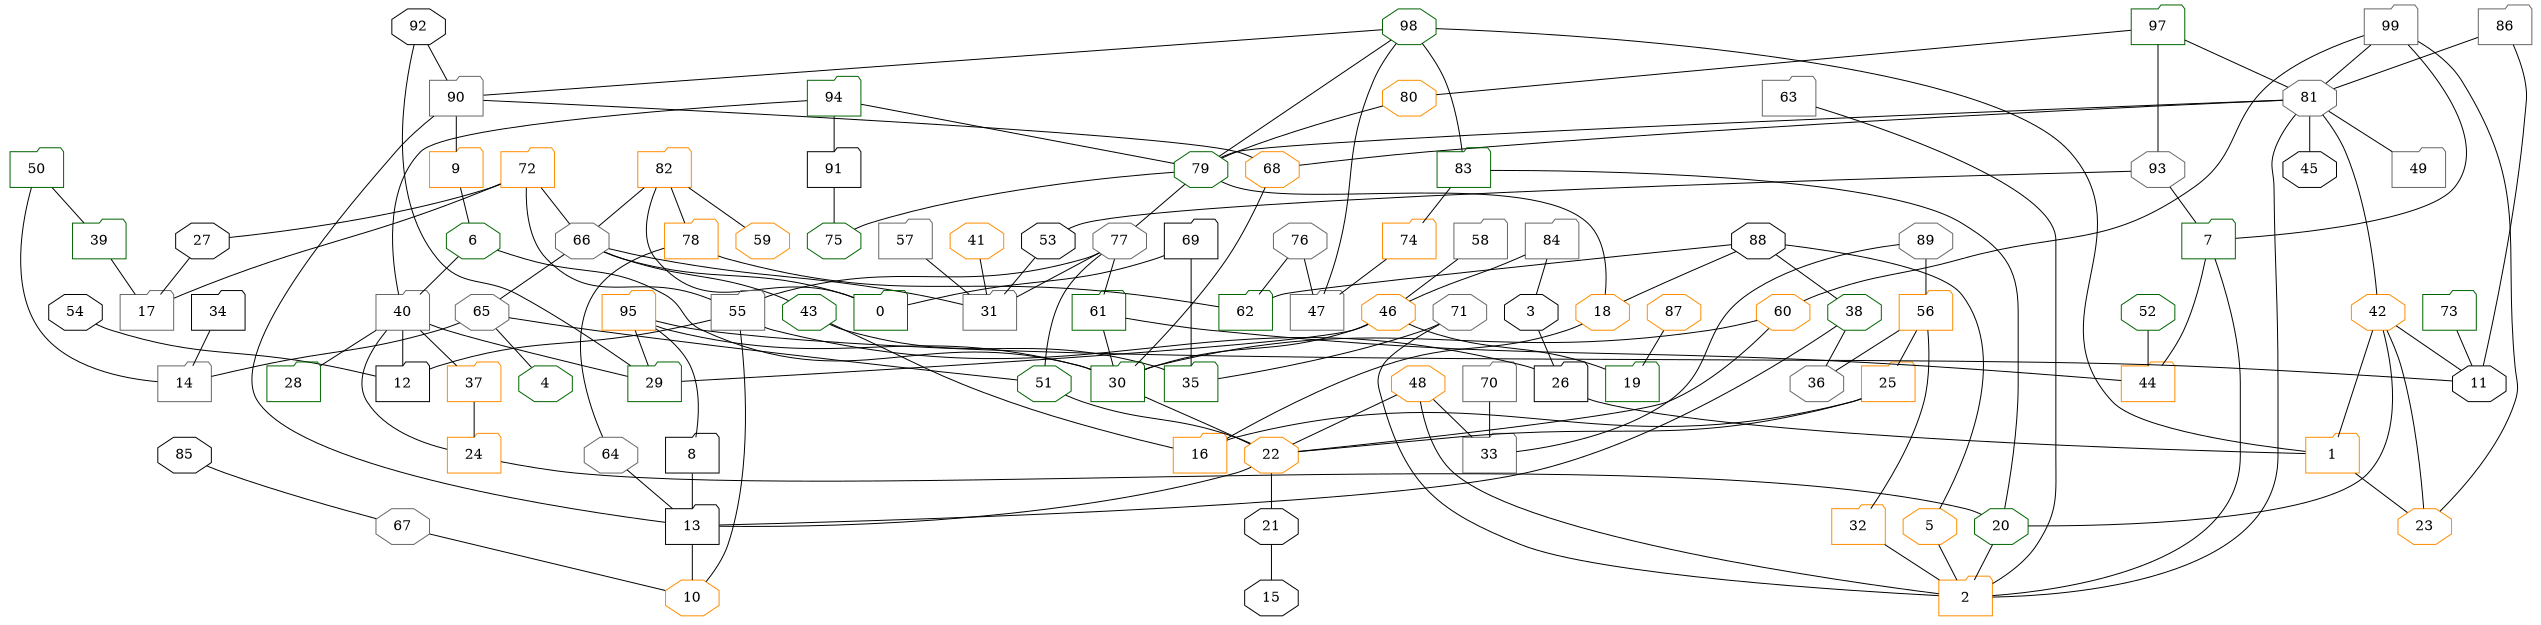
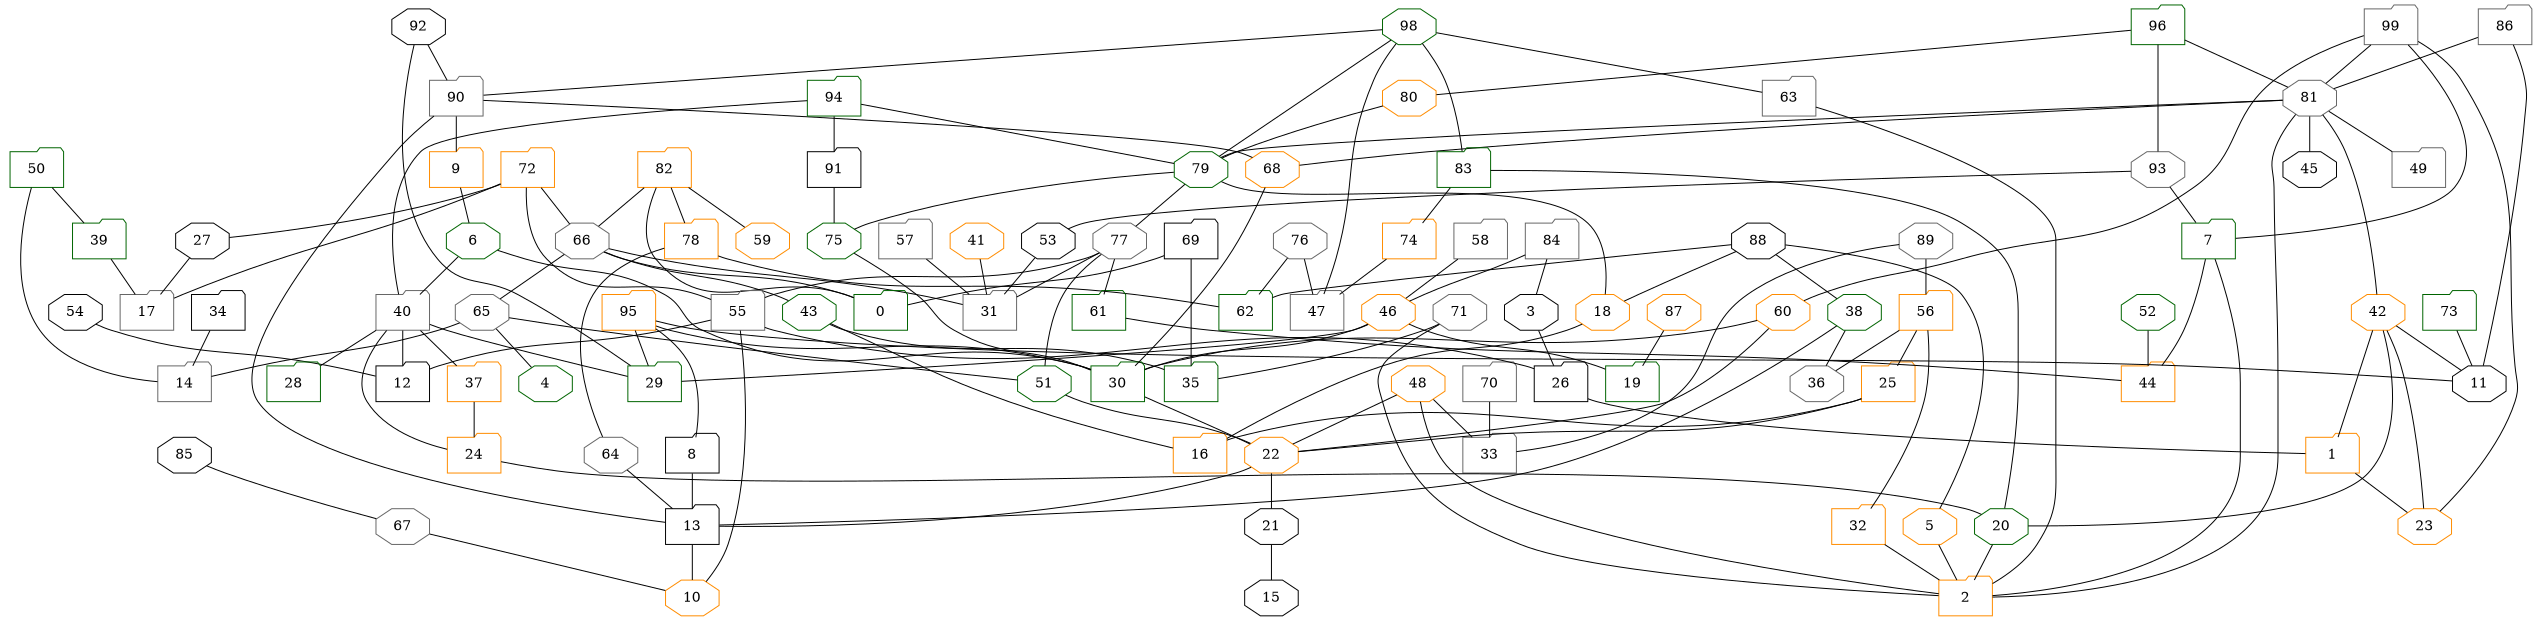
node "97": label "97" -> "96"
edge "98" -- "1": now "98" -- "63"
edge "61" -- "30": now "75" -- "30"
